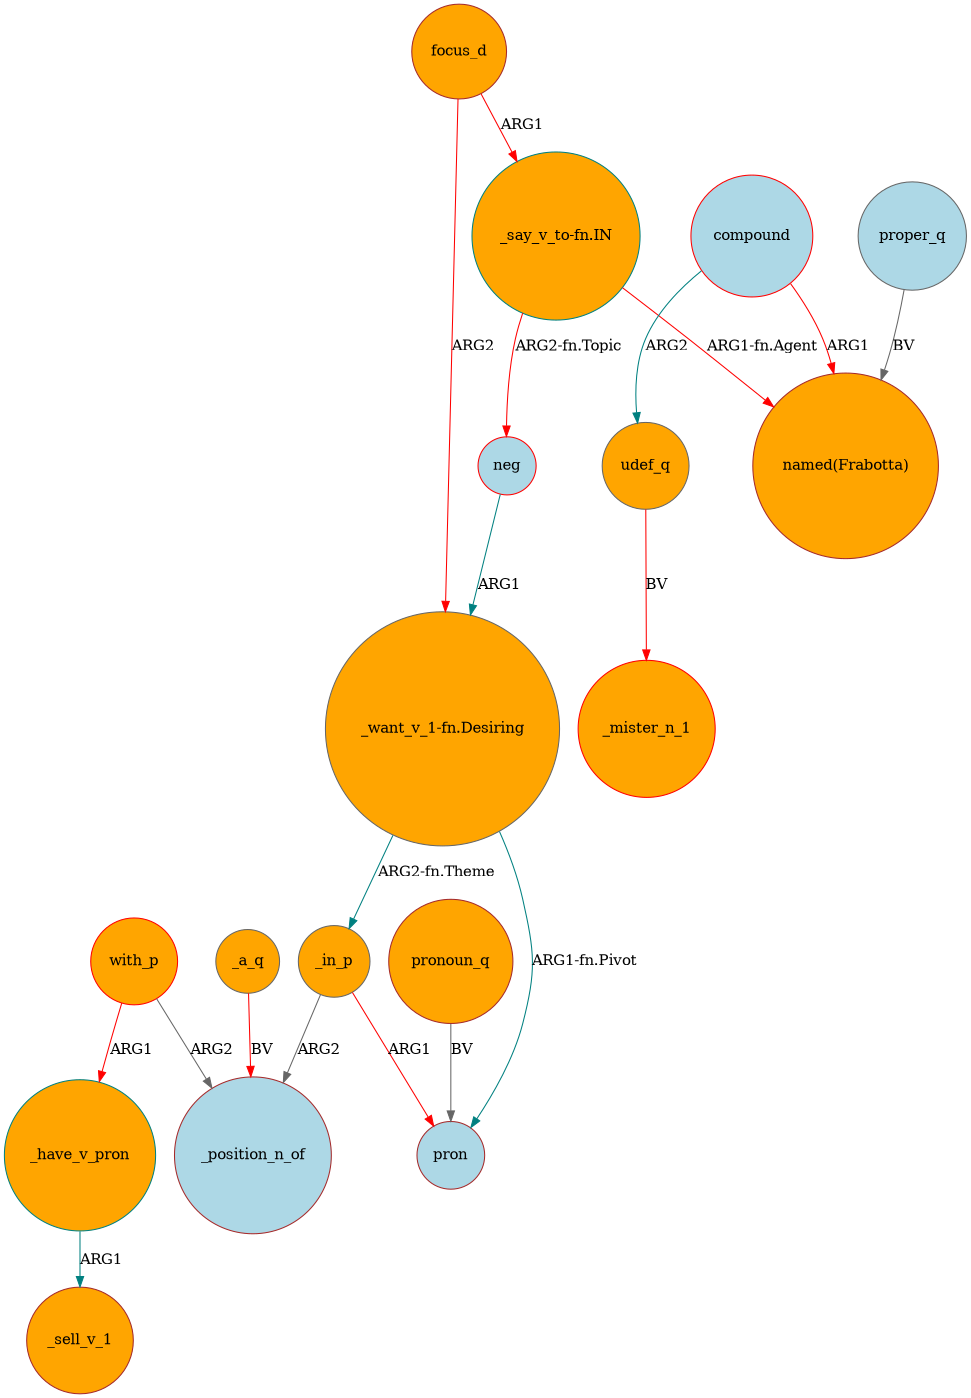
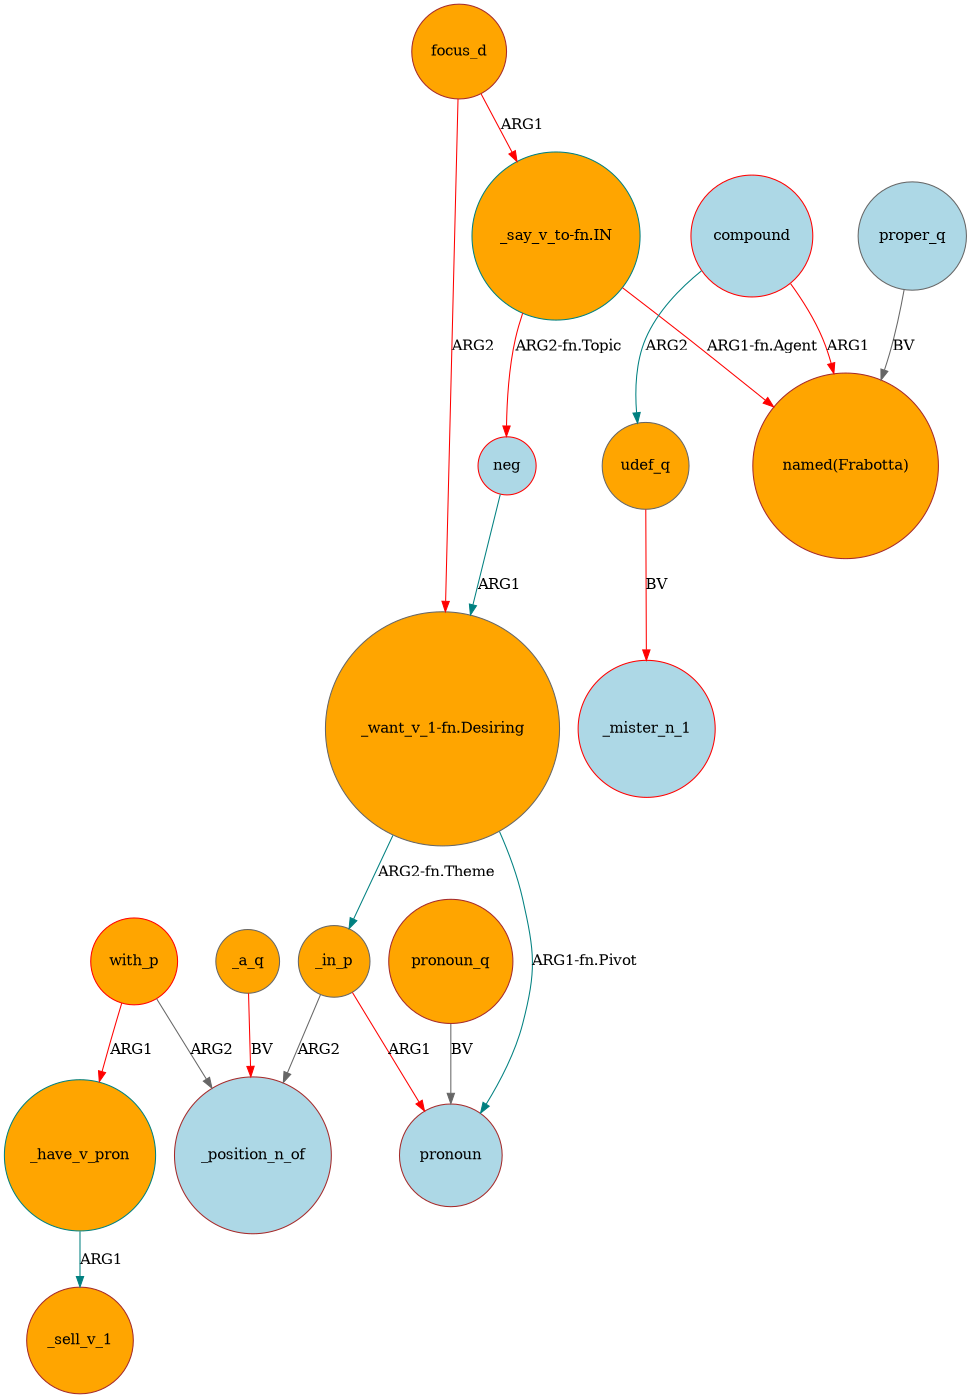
node "_mister_n_1": fillcolor orange -> lightblue
node "pron": label "pron" -> "pronoun"
